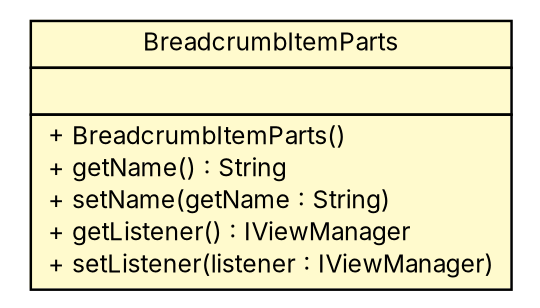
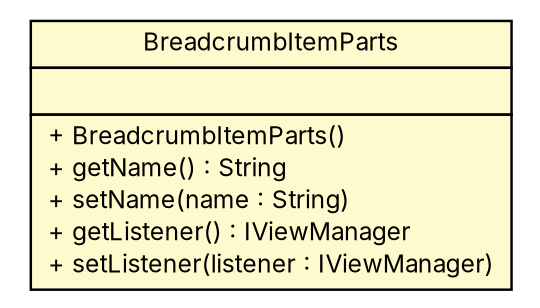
node "BreadcrumbItemParts": text "+ setName(getName : String)" -> "+ setName(name : String)"
